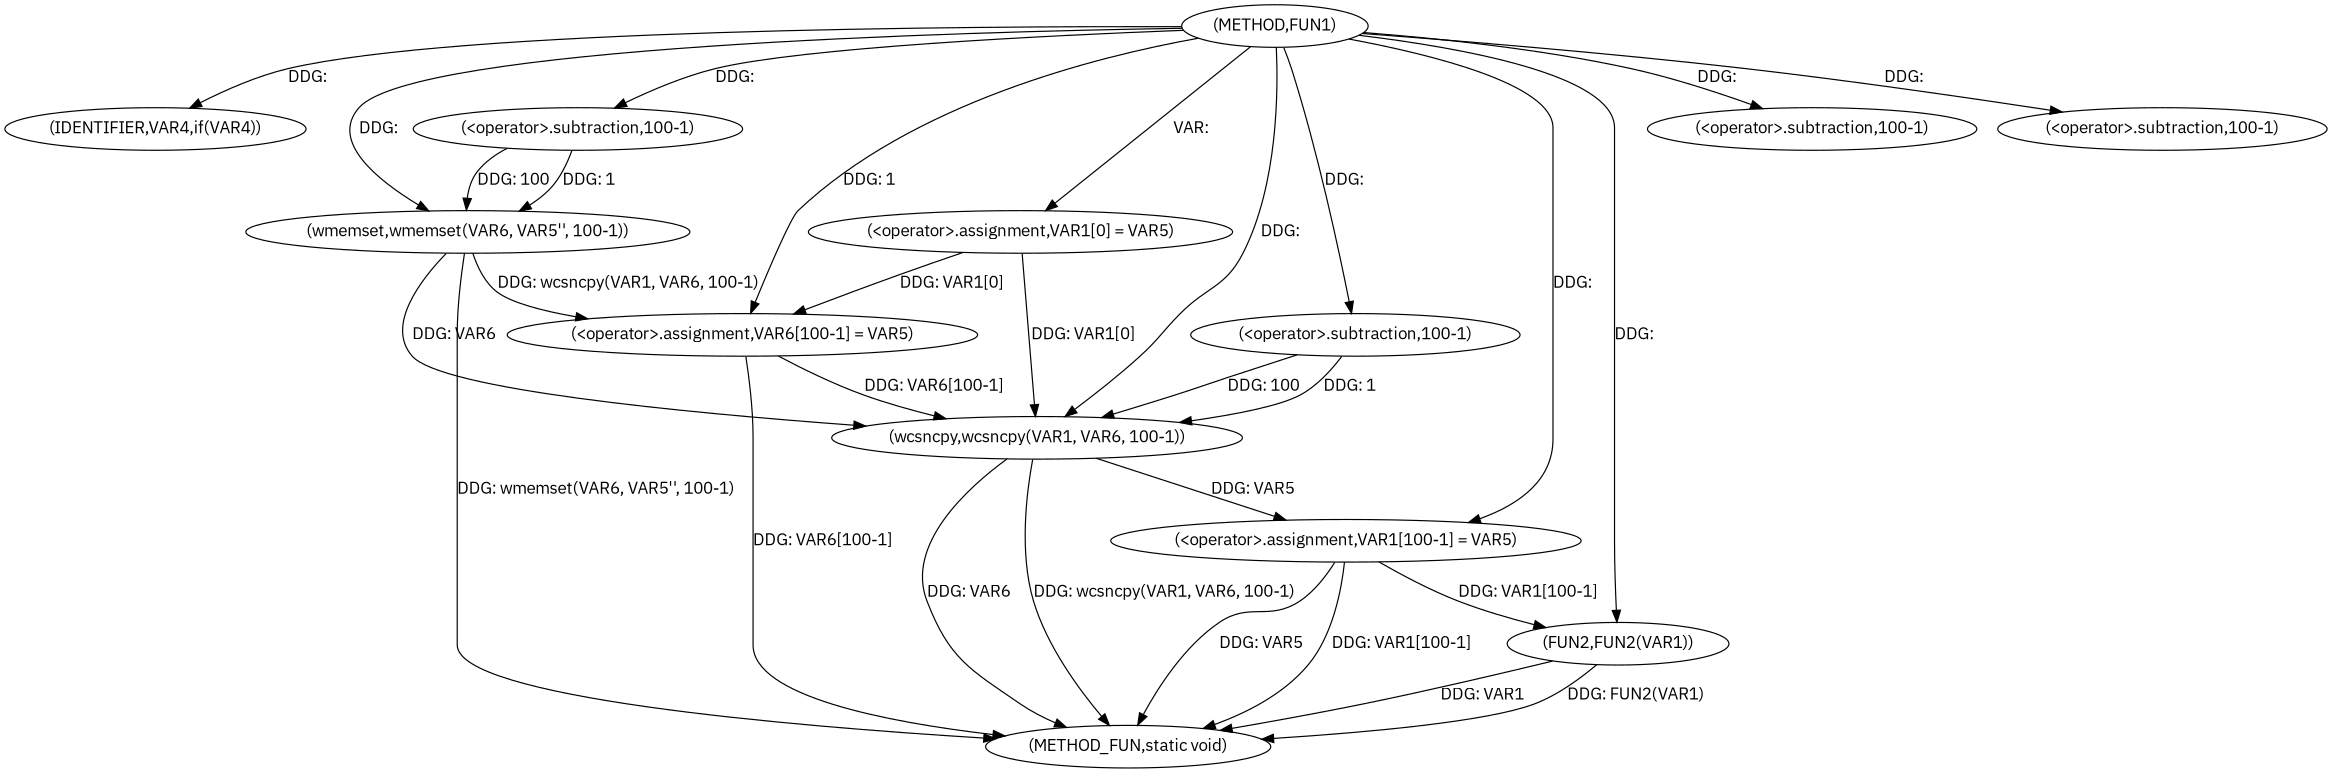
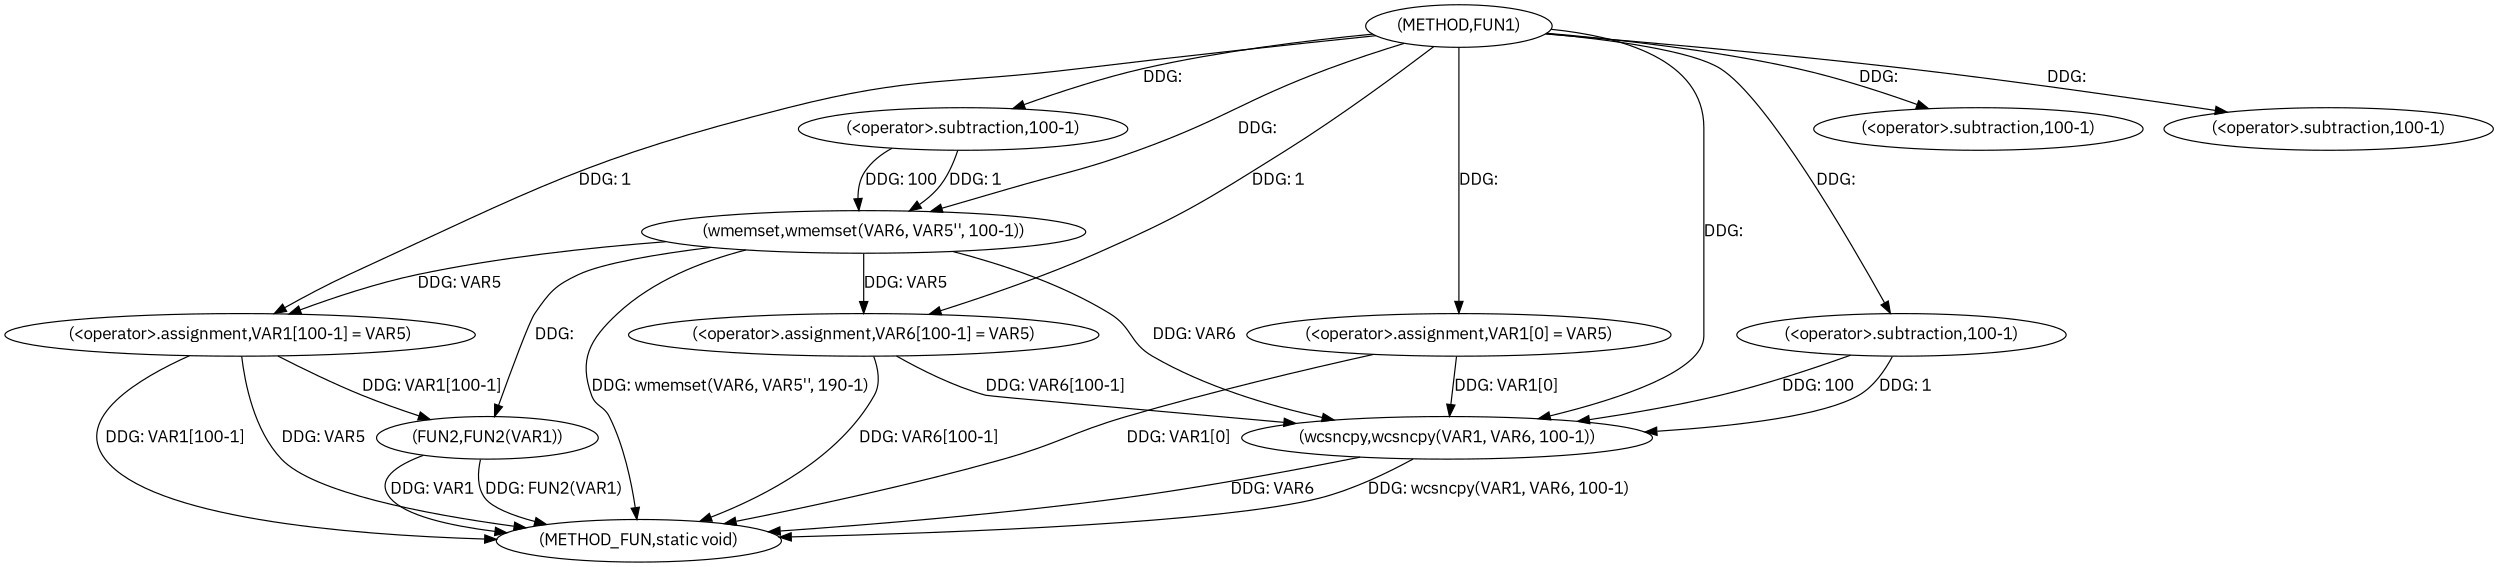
node "(IDENTIFIER,VAR4,if(VAR4))": removed
edge "(METHOD,FUN1)" -> "(<operator>.assignment,VAR1[0] = VAR5)": label "VAR: " -> "DDG: "
edge "(METHOD,FUN1)" -> "(FUN2,FUN2(VAR1))": now "(wmemset,wmemset(VAR6, VAR5'', 100-1))" -> "(FUN2,FUN2(VAR1))"
edge "(<operator>.assignment,VAR1[0] = VAR5)" -> "(<operator>.assignment,VAR6[100-1] = VAR5)": now "(<operator>.assignment,VAR1[0] = VAR5)" -> "(METHOD_FUN,static void)"
edge "(wmemset,wmemset(VAR6, VAR5'', 100-1))" -> "(<operator>.assignment,VAR6[100-1] = VAR5)": label "DDG: wcsncpy(VAR1, VAR6, 100-1)" -> "DDG: VAR5"
edge "(METHOD,FUN1)" -> "(<operator>.assignment,VAR1[100-1] = VAR5)": label "DDG: " -> "DDG: 1"
edge "(wcsncpy,wcsncpy(VAR1, VAR6, 100-1))" -> "(<operator>.assignment,VAR1[100-1] = VAR5)": now "(wmemset,wmemset(VAR6, VAR5'', 100-1))" -> "(<operator>.assignment,VAR1[100-1] = VAR5)"
edge "(wmemset,wmemset(VAR6, VAR5'', 100-1))" -> "(METHOD_FUN,static void)": label "DDG: wmemset(VAR6, VAR5'', 100-1)" -> "DDG: wmemset(VAR6, VAR5'', 190-1)"
